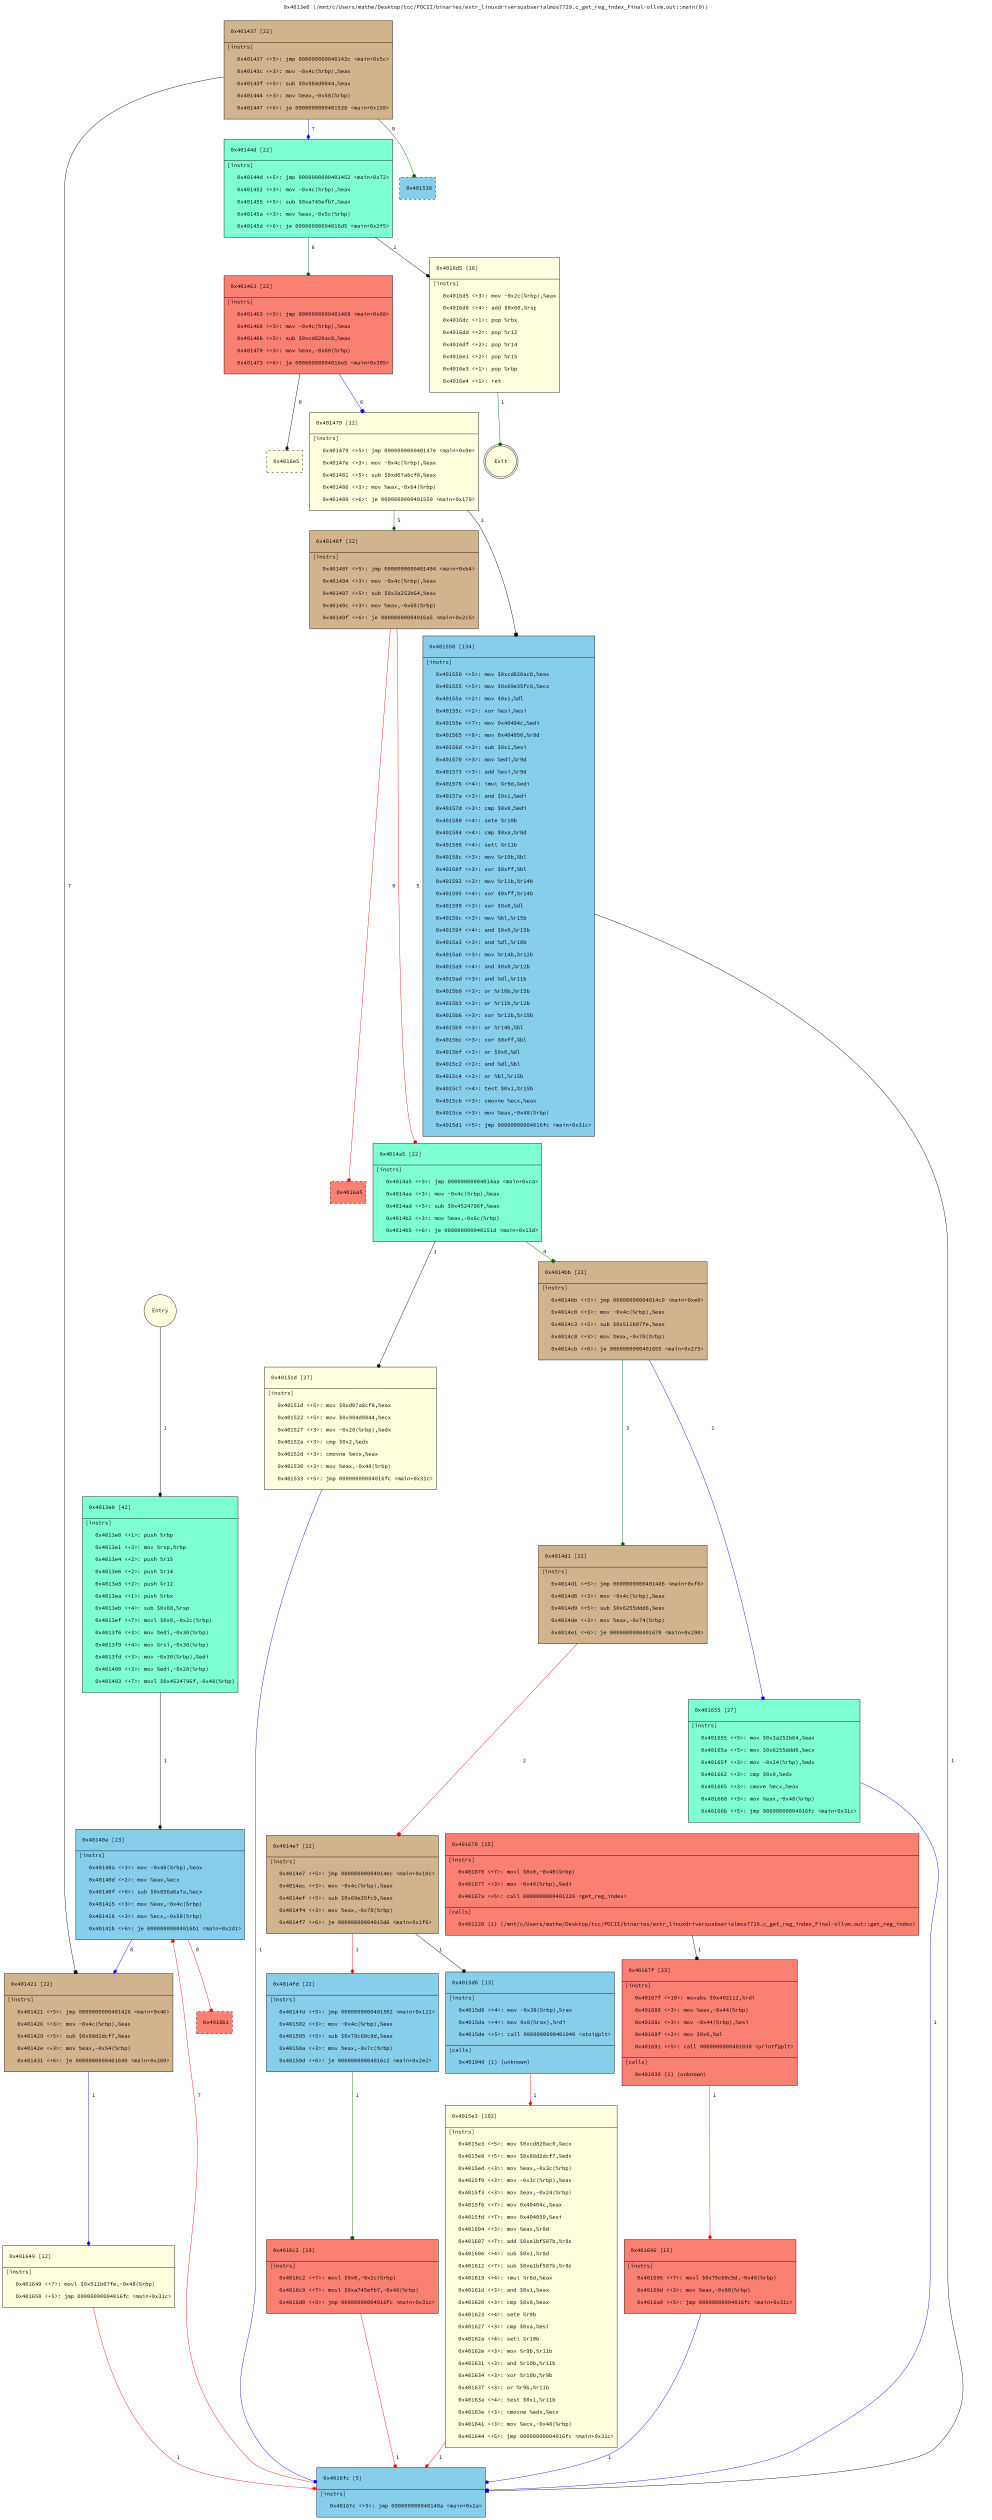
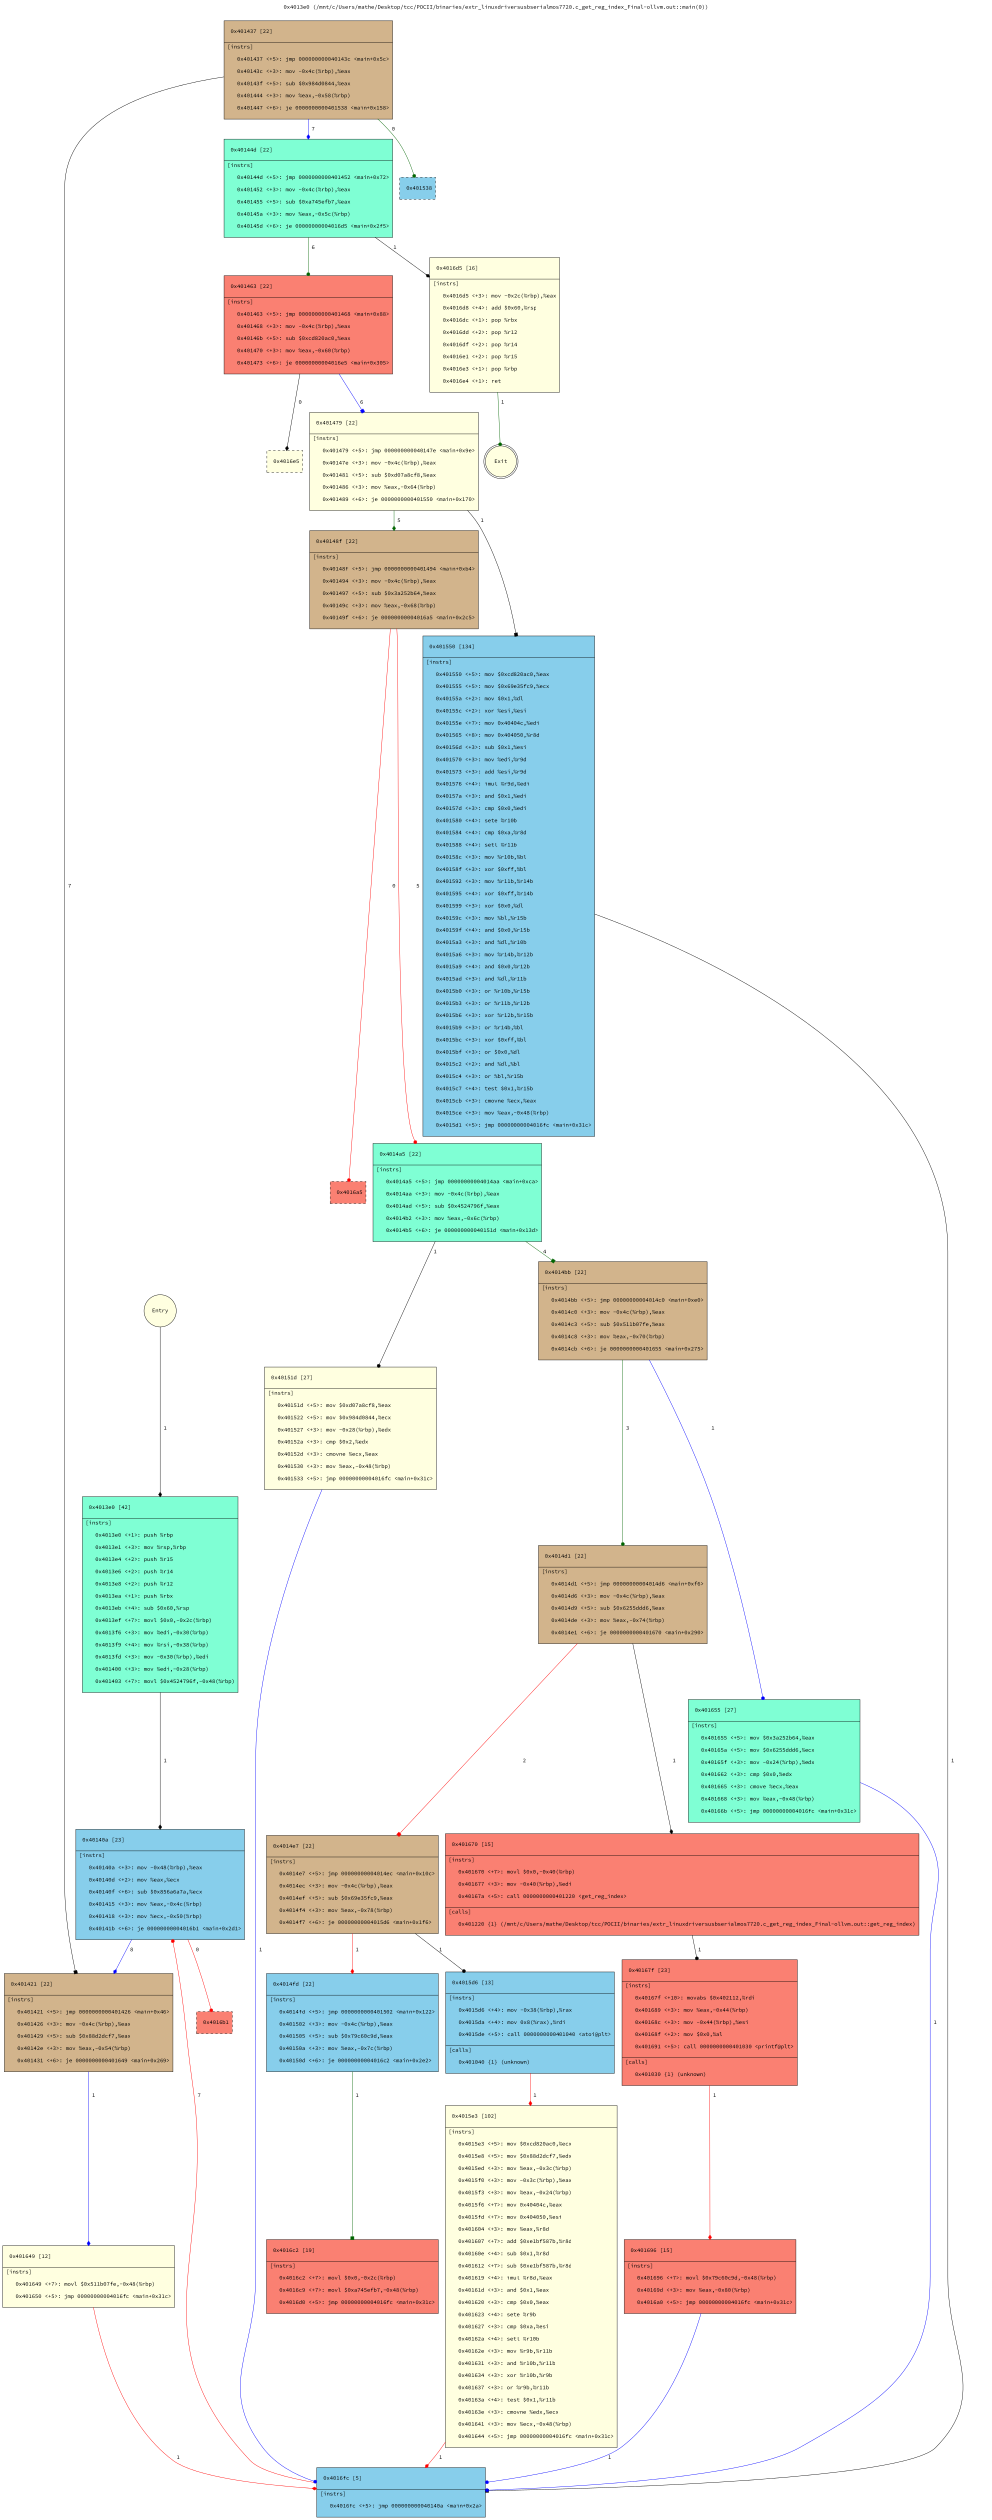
edge "0x4014d1 [22]" -> "0x401670 [15]": added, label "1"
edge "0x4016c2 [19]" -> "0x4016fc [5]": removed, label "1"
